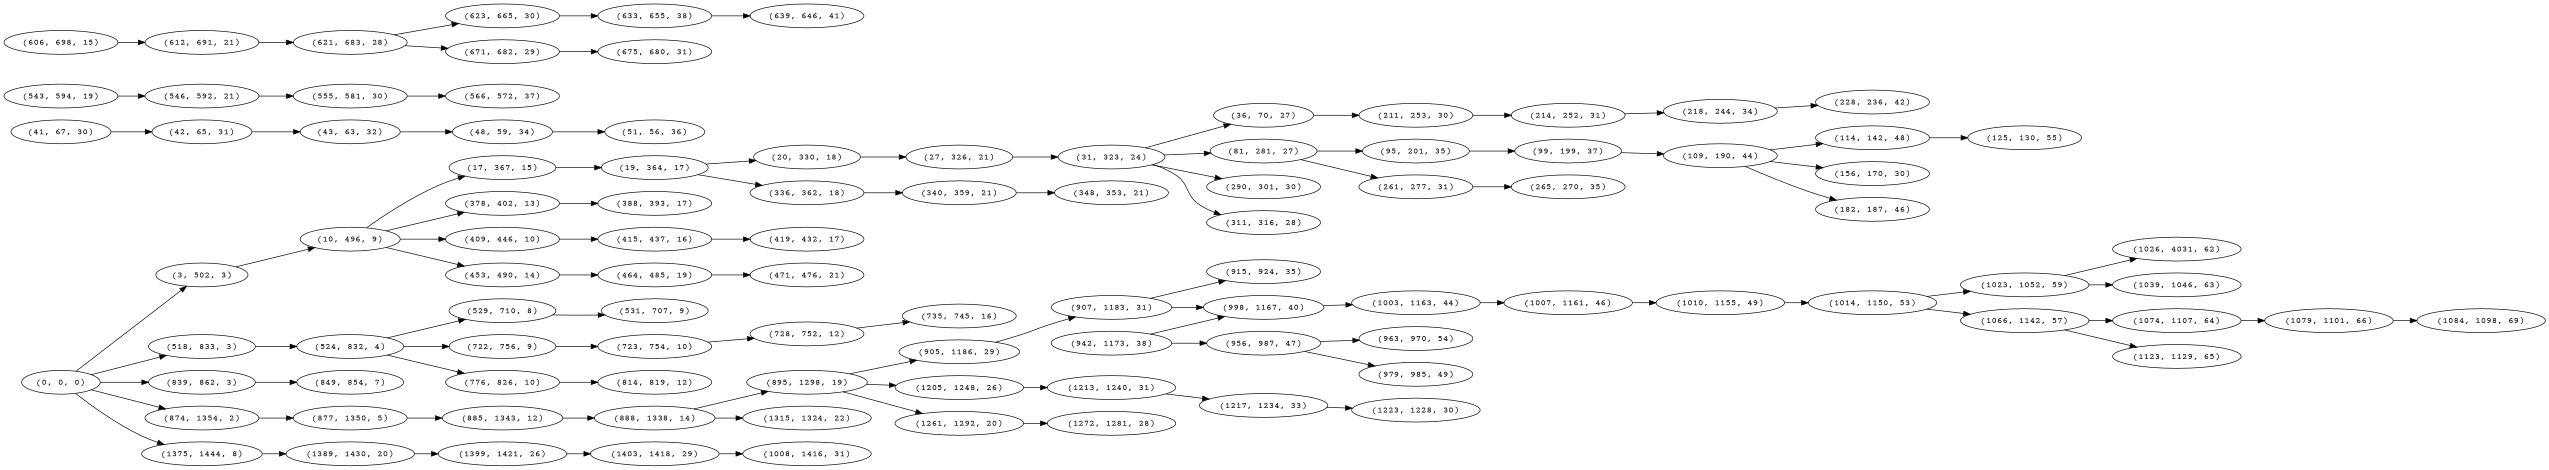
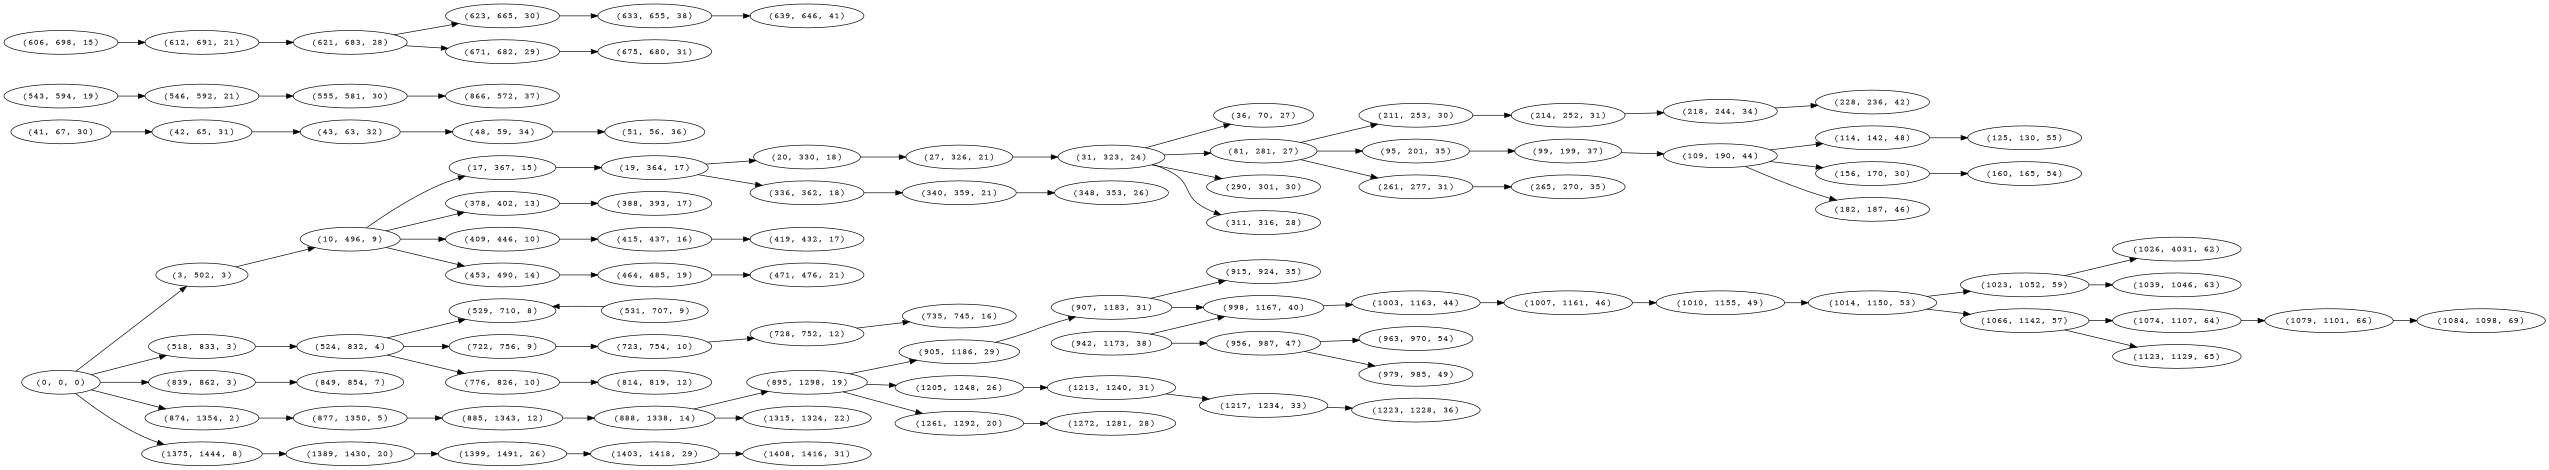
node "(566, 572, 37)": label "(566, 572, 37)" -> "(866, 572, 37)"
edge "(36, 70, 27)" -> "(211, 253, 30)": now "(81, 281, 27)" -> "(211, 253, 30)"
node "(160, 165, 54)": added
node "(348, 353, 21)": label "(348, 353, 21)" -> "(348, 353, 26)"
edge "(529, 710, 8)" -> "(531, 707, 9)": reversed
node "(1223, 1228, 30)": label "(1223, 1228, 30)" -> "(1223, 1228, 36)"
node "(1399, 1421, 26)": label "(1399, 1421, 26)" -> "(1399, 1491, 26)"
node "(1008, 1416, 31)": label "(1008, 1416, 31)" -> "(1408, 1416, 31)"
